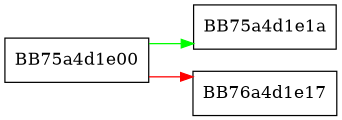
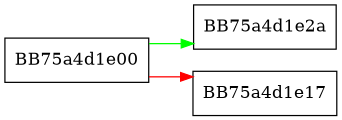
node "BB75a4d1e1a": label "BB75a4d1e1a" -> "BB75a4d1e2a"
node "BB76a4d1e17": label "BB76a4d1e17" -> "BB75a4d1e17"
